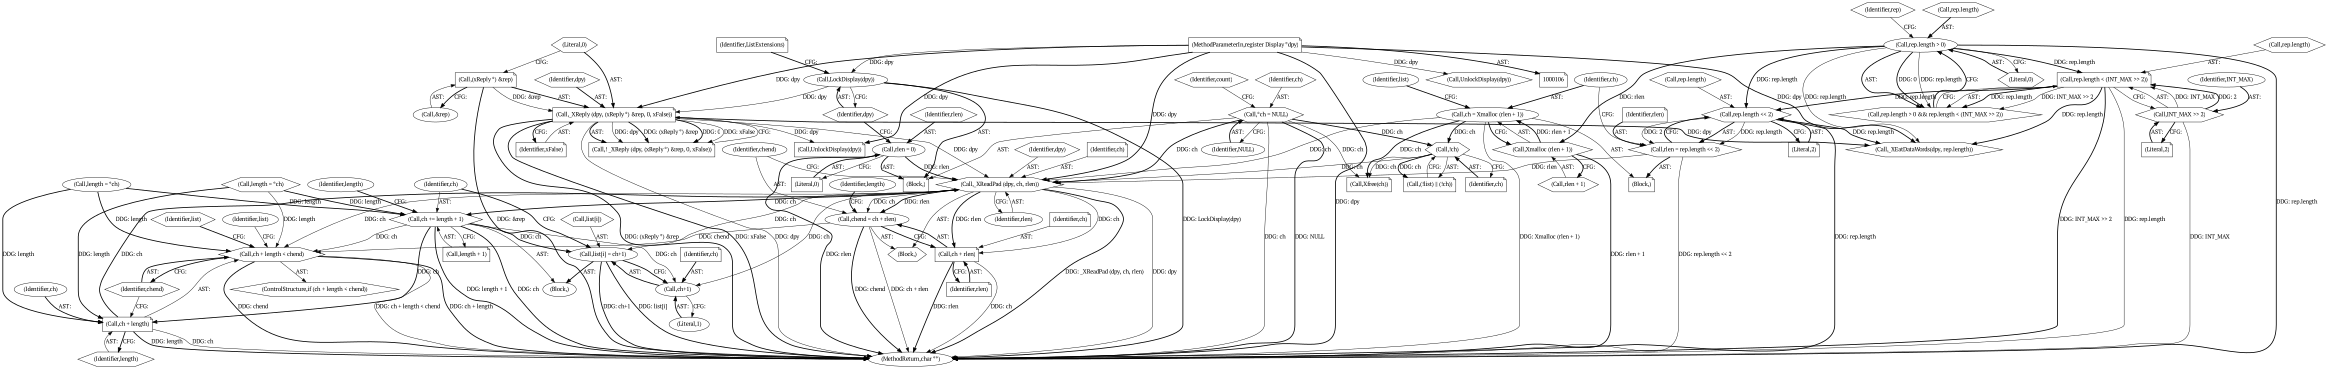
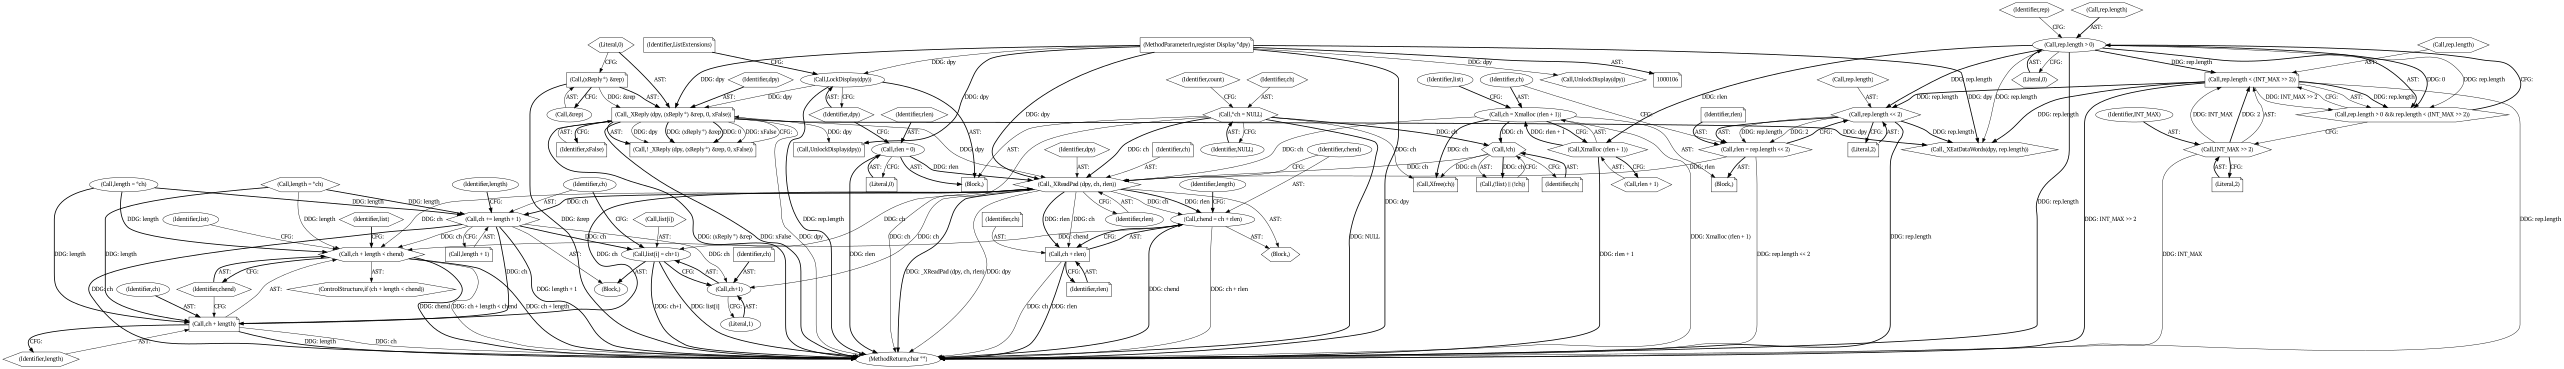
edge "(Call,rep.length < (INT_MAX >> 2))" -> "(Call,INT_MAX >> 2)": now "(Call,rep.length > 0 && rep.length < (INT_MAX >> 2))" -> "(Call,INT_MAX >> 2)"
edge "(Call,LockDisplay(dpy))" -> "(MethodReturn,char **)": label "DDG: LockDisplay(dpy)" -> "DDG: rep.length"
